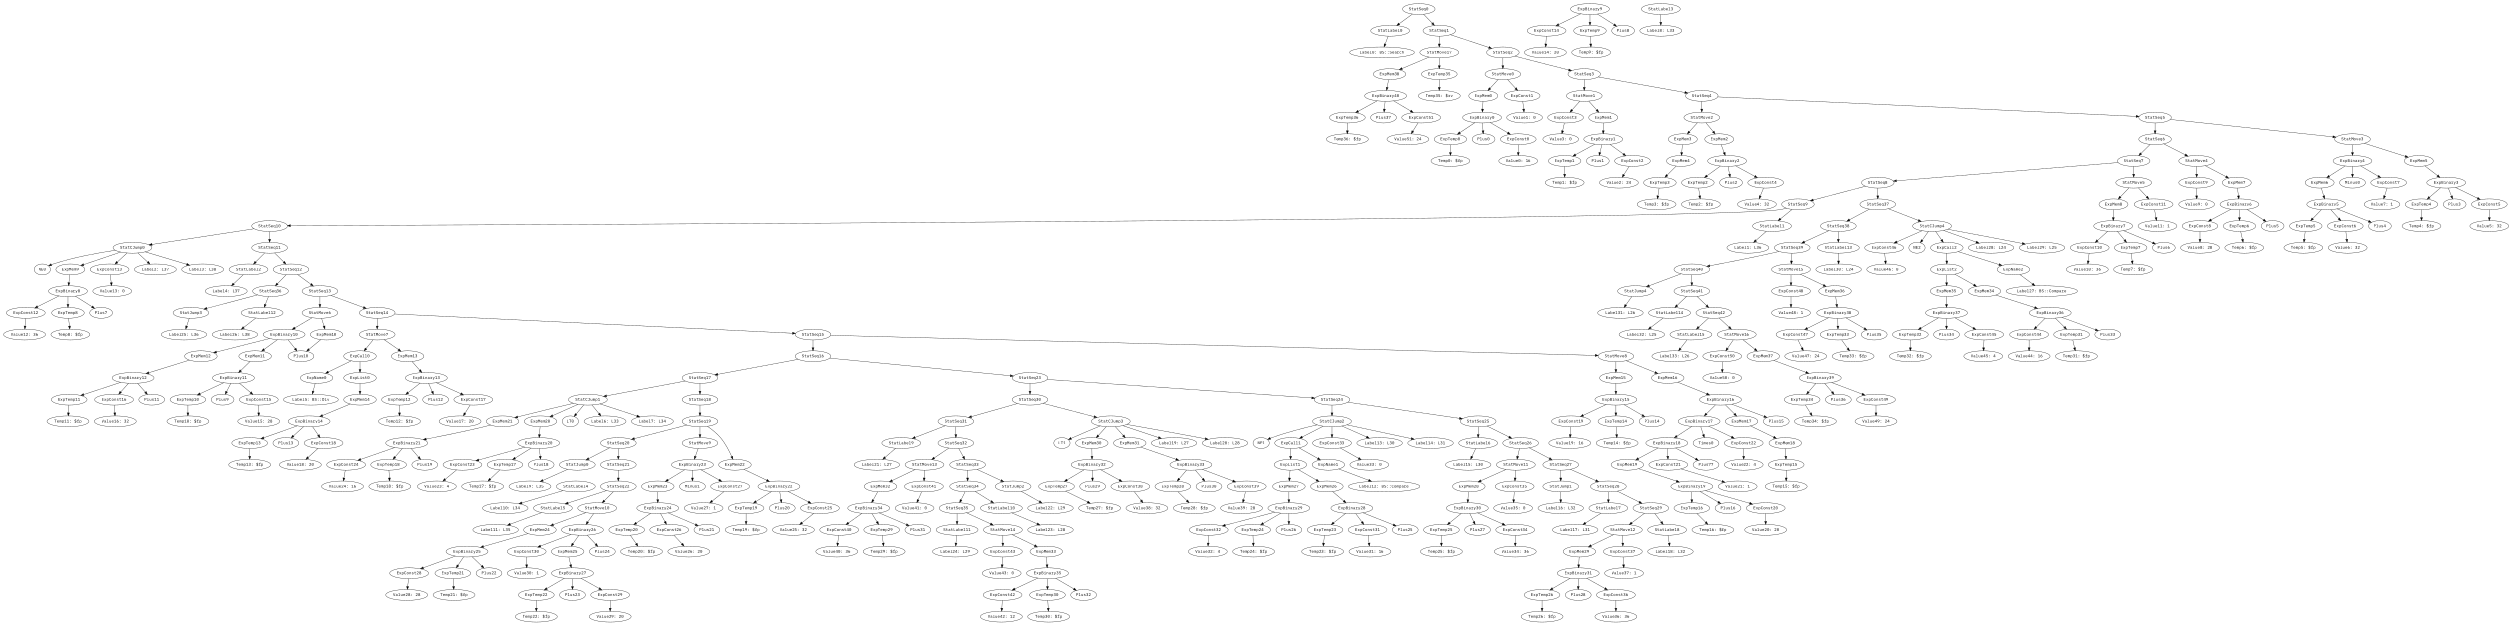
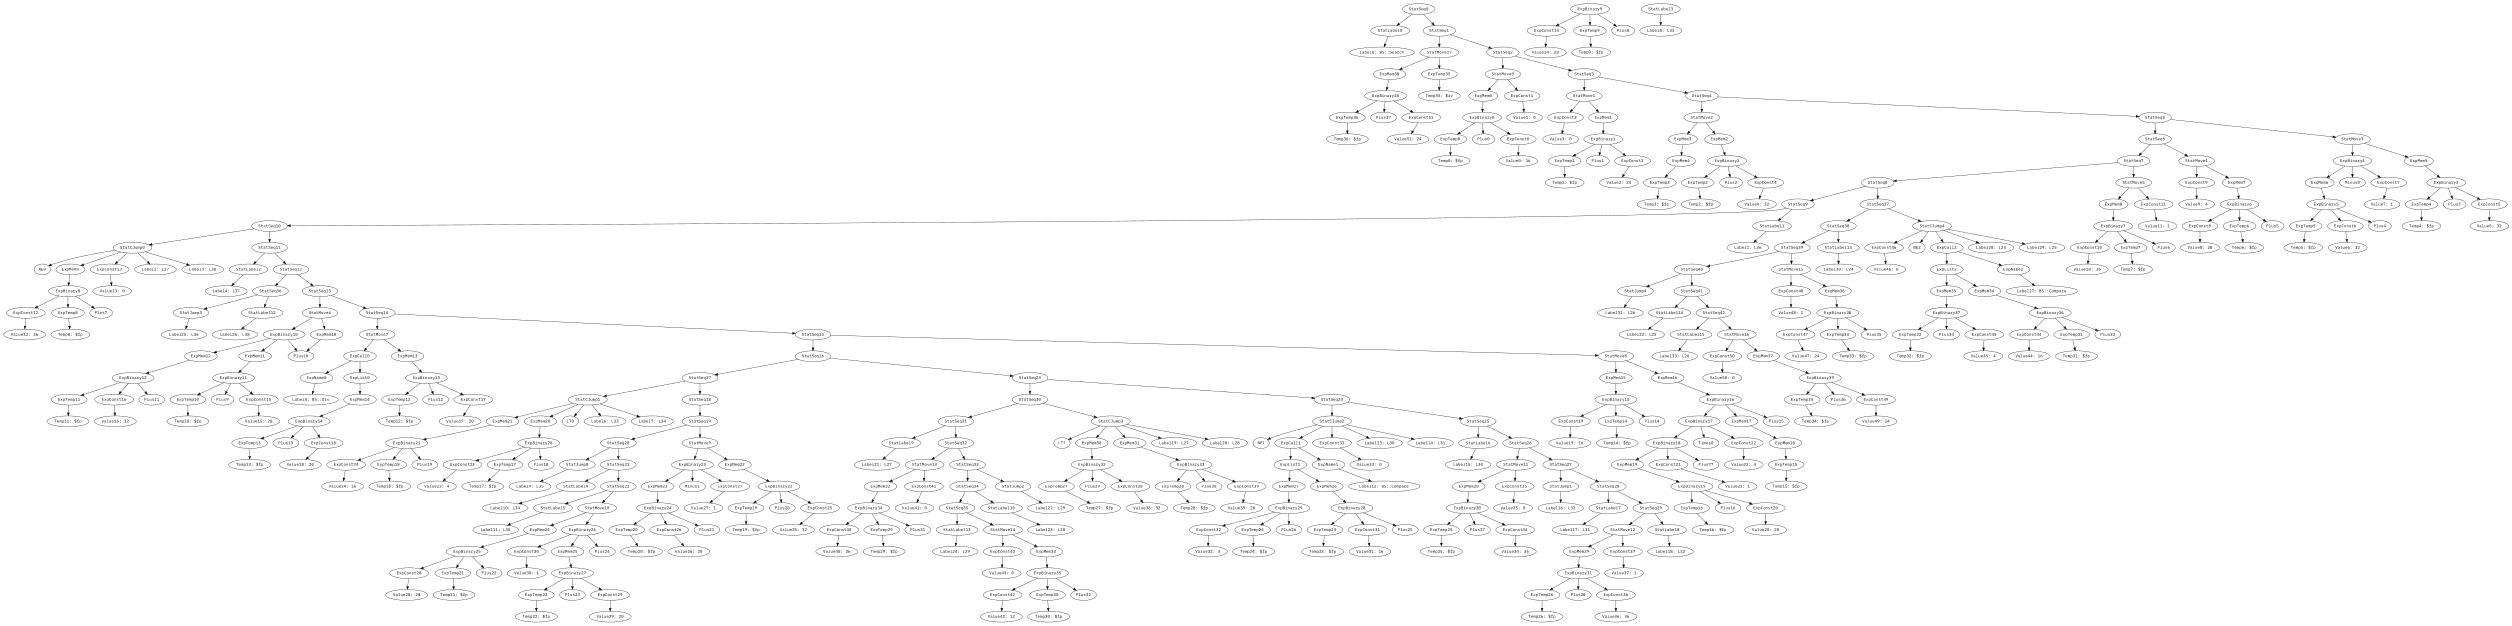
node "Value9: 0": label "Value9: 0" -> "Value9: 4"
edge "StatSeq19" -> "ExpMem22": now "StatMove9" -> "ExpMem22"
edge "StatSeq21" -> "StatLabel4": added
